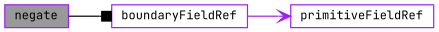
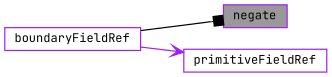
edge "negate" -> "boundaryFieldRef": reversed
